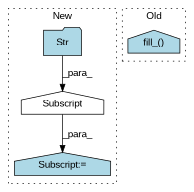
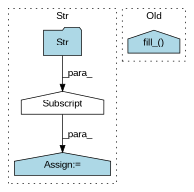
cluster "New": label "New" -> "Str"
node "Subscript:=": label "Subscript:=" -> "Assign:="
